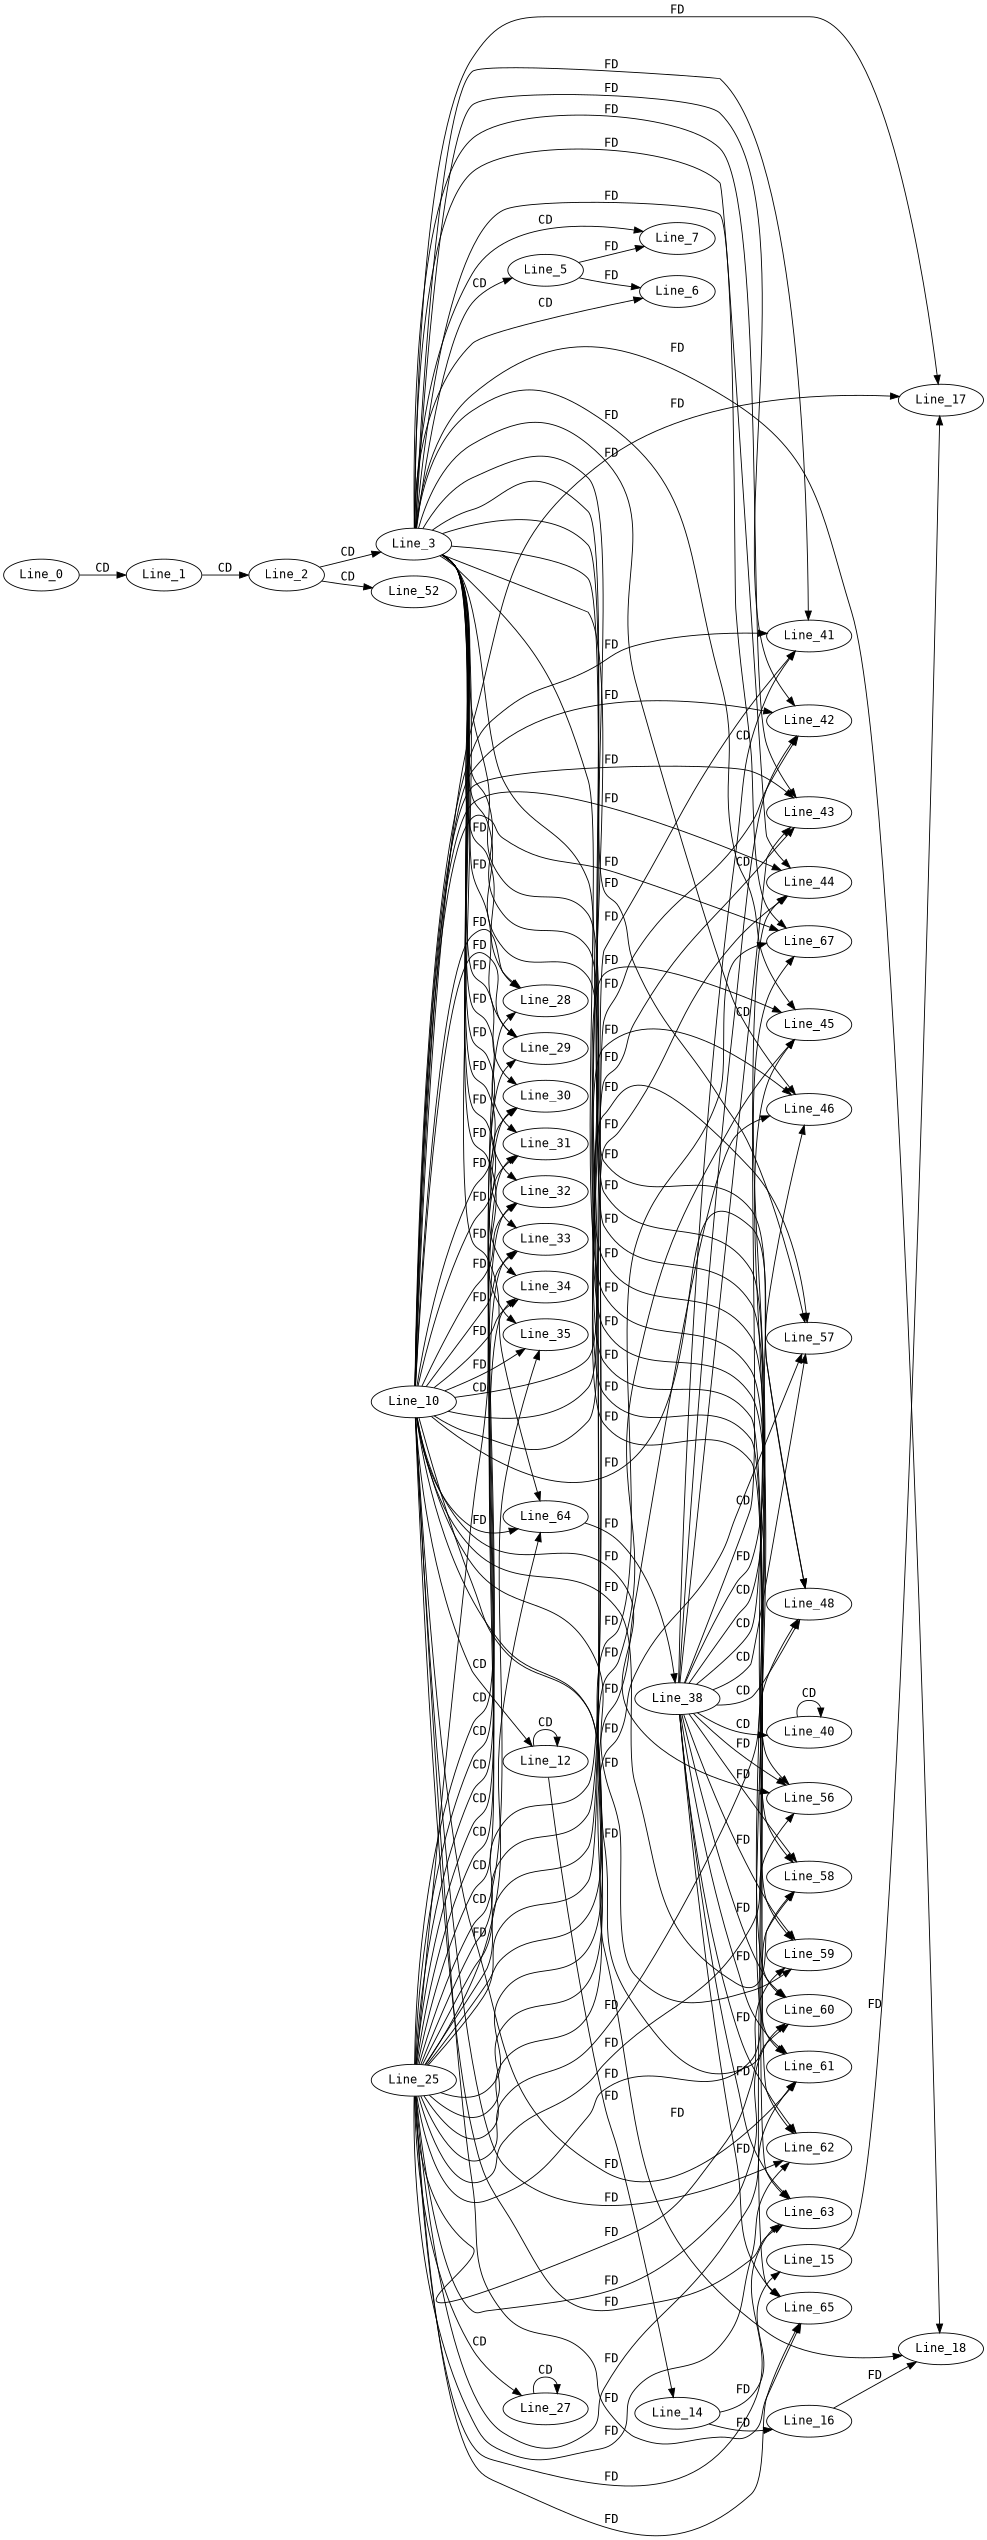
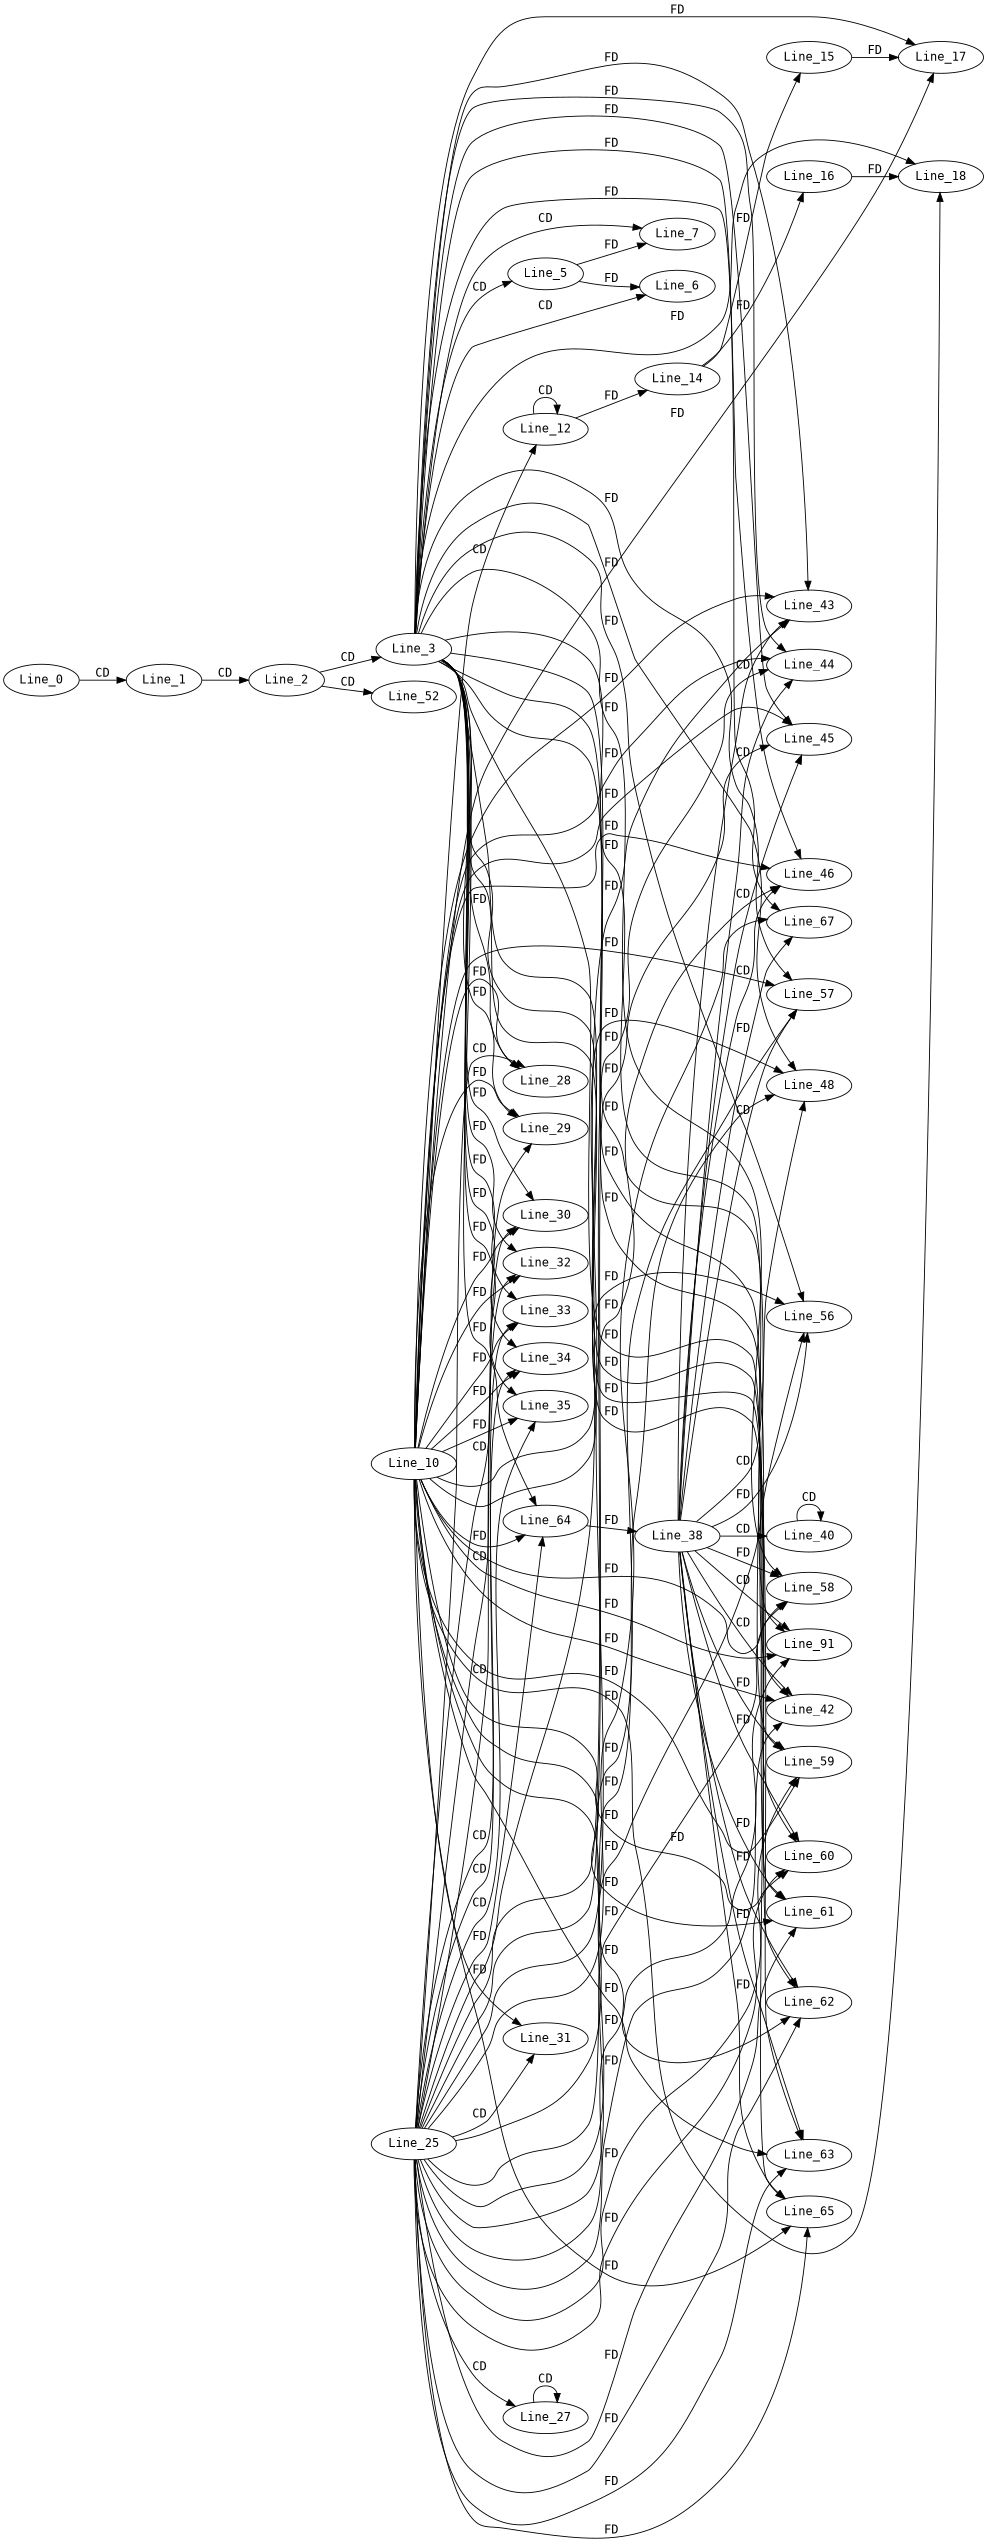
node "Line_41": label "Line_41" -> "Line_91"
edge "Line_3" -> "Line_31": removed, label "FD"
edge "Line_10" -> "Line_67": removed, label "FD"
